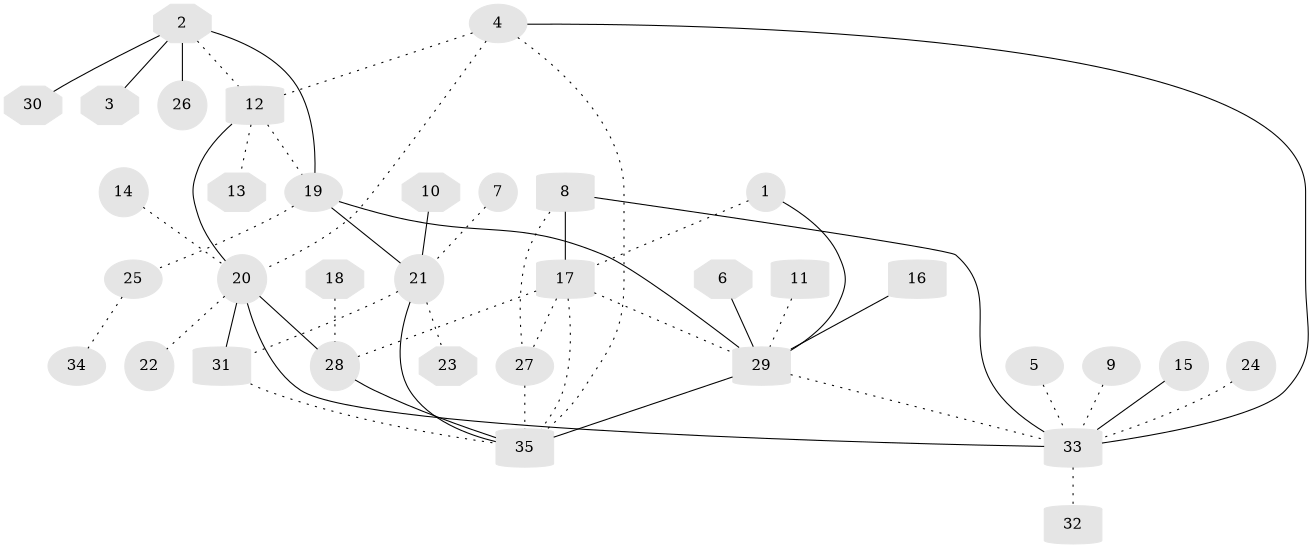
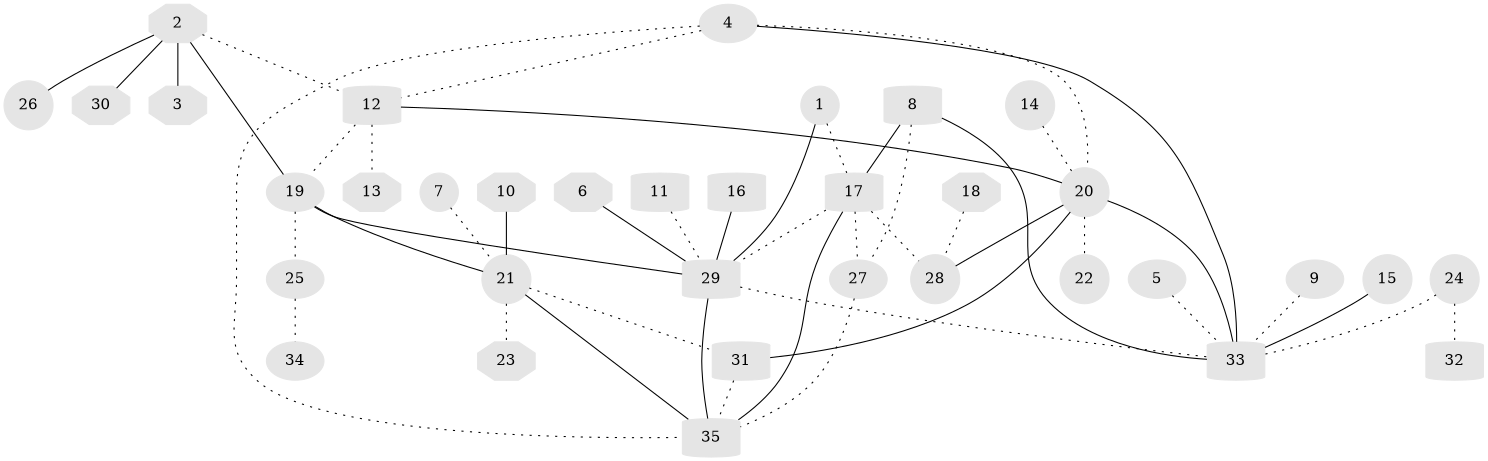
edge "17" -- "35": style dotted -> solid
edge "28" -- "35": removed
edge "33" -- "32": now "24" -- "32"
